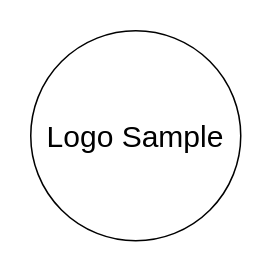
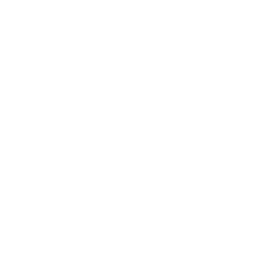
node "Logo Sample": removed
